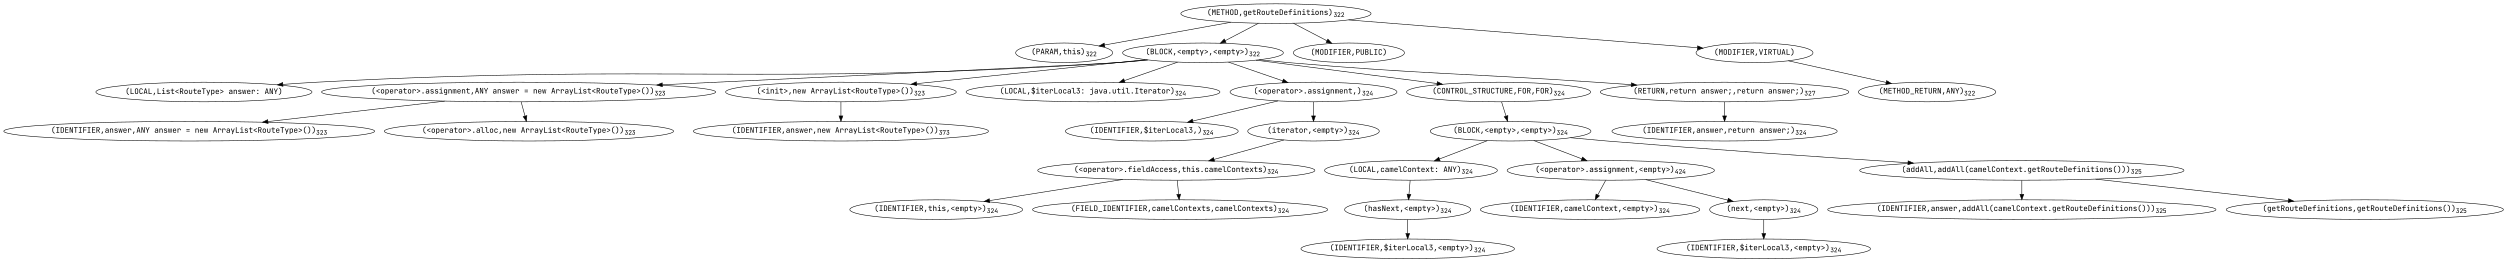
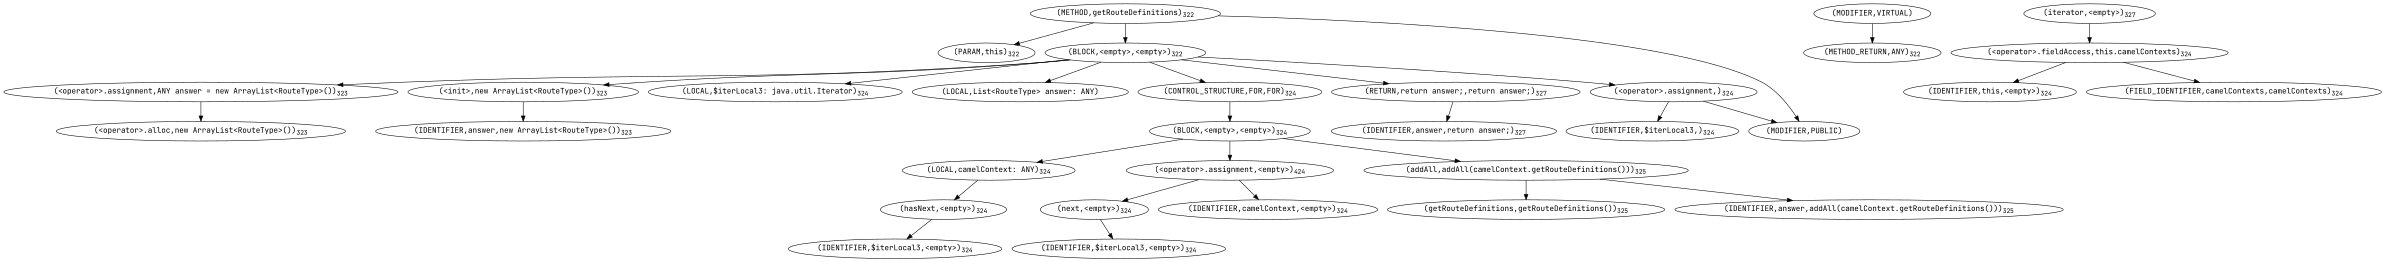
edge "(METHOD,getRouteDefinitions)" -> "(MODIFIER,VIRTUAL)": removed
edge "(<operator>.assignment,)" -> "(iterator,<empty>)": now "(<operator>.assignment,)" -> "(MODIFIER,PUBLIC)"
node "(IDENTIFIER,answer,new ArrayList<RouteType>())": text "373" -> "323"
node "(iterator,<empty>)": text "324" -> "327"
node "(IDENTIFIER,answer,return answer;)": text "324" -> "327"
node "(IDENTIFIER,answer,ANY answer = new ArrayList<RouteType>())": removed
